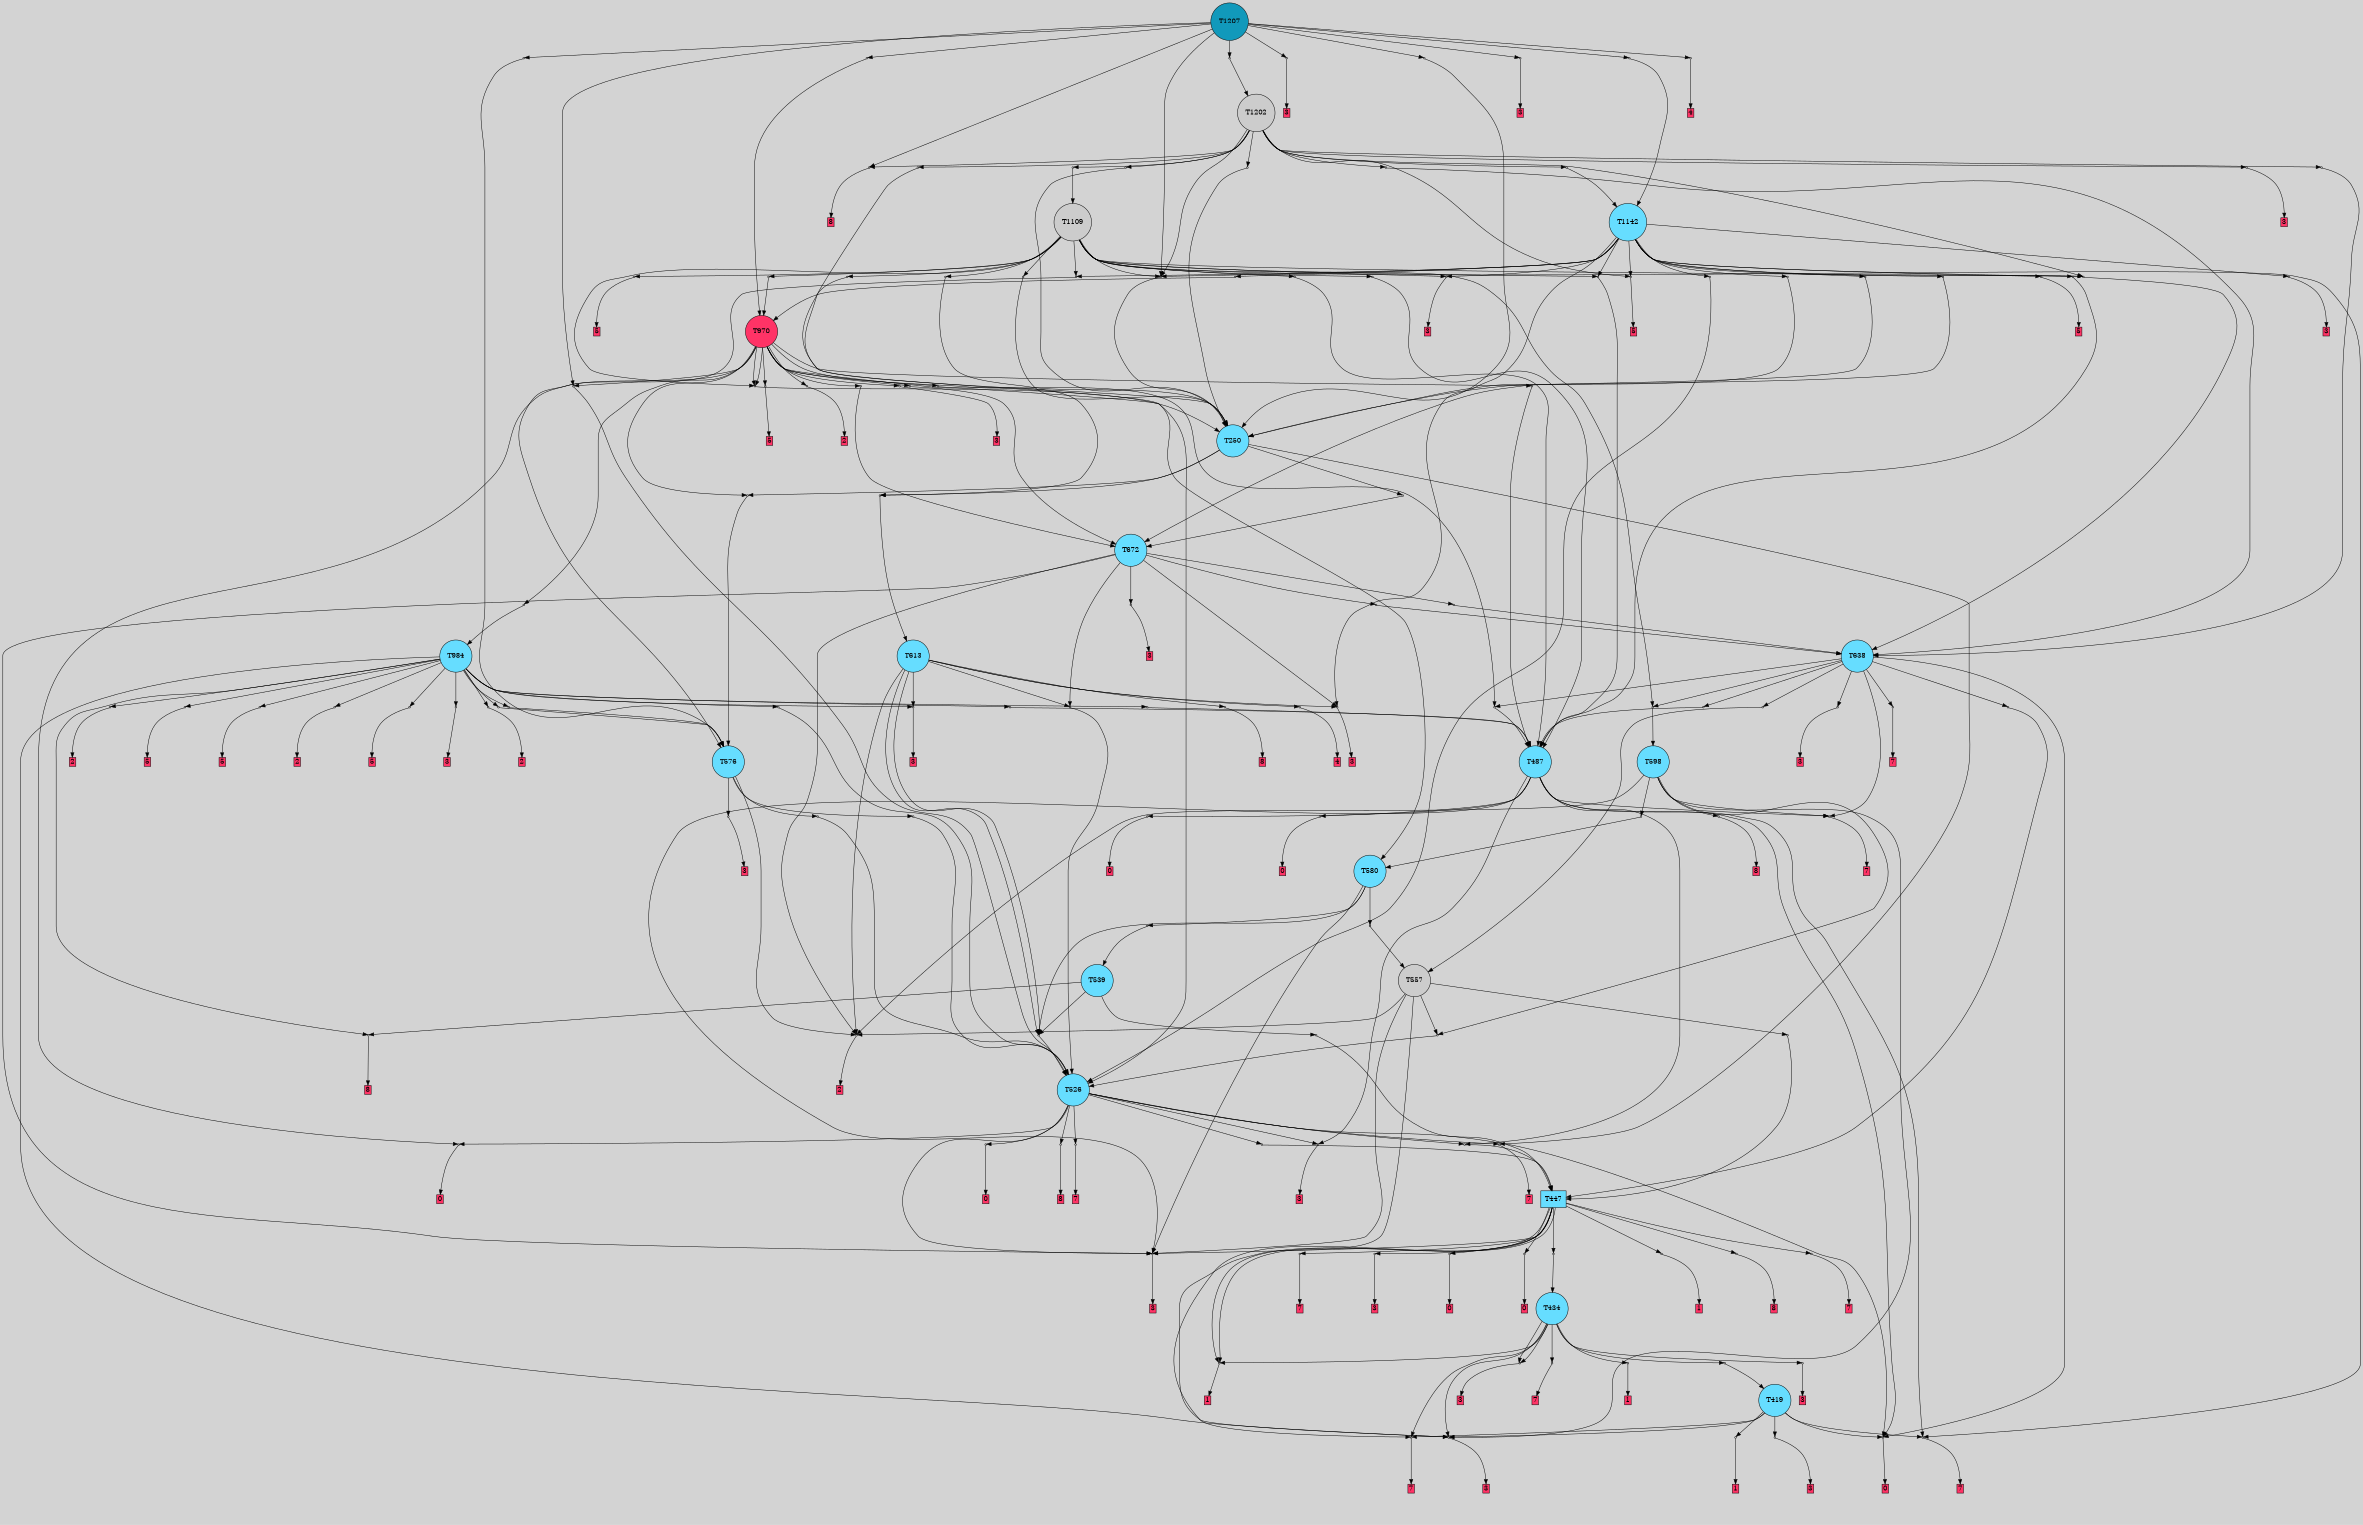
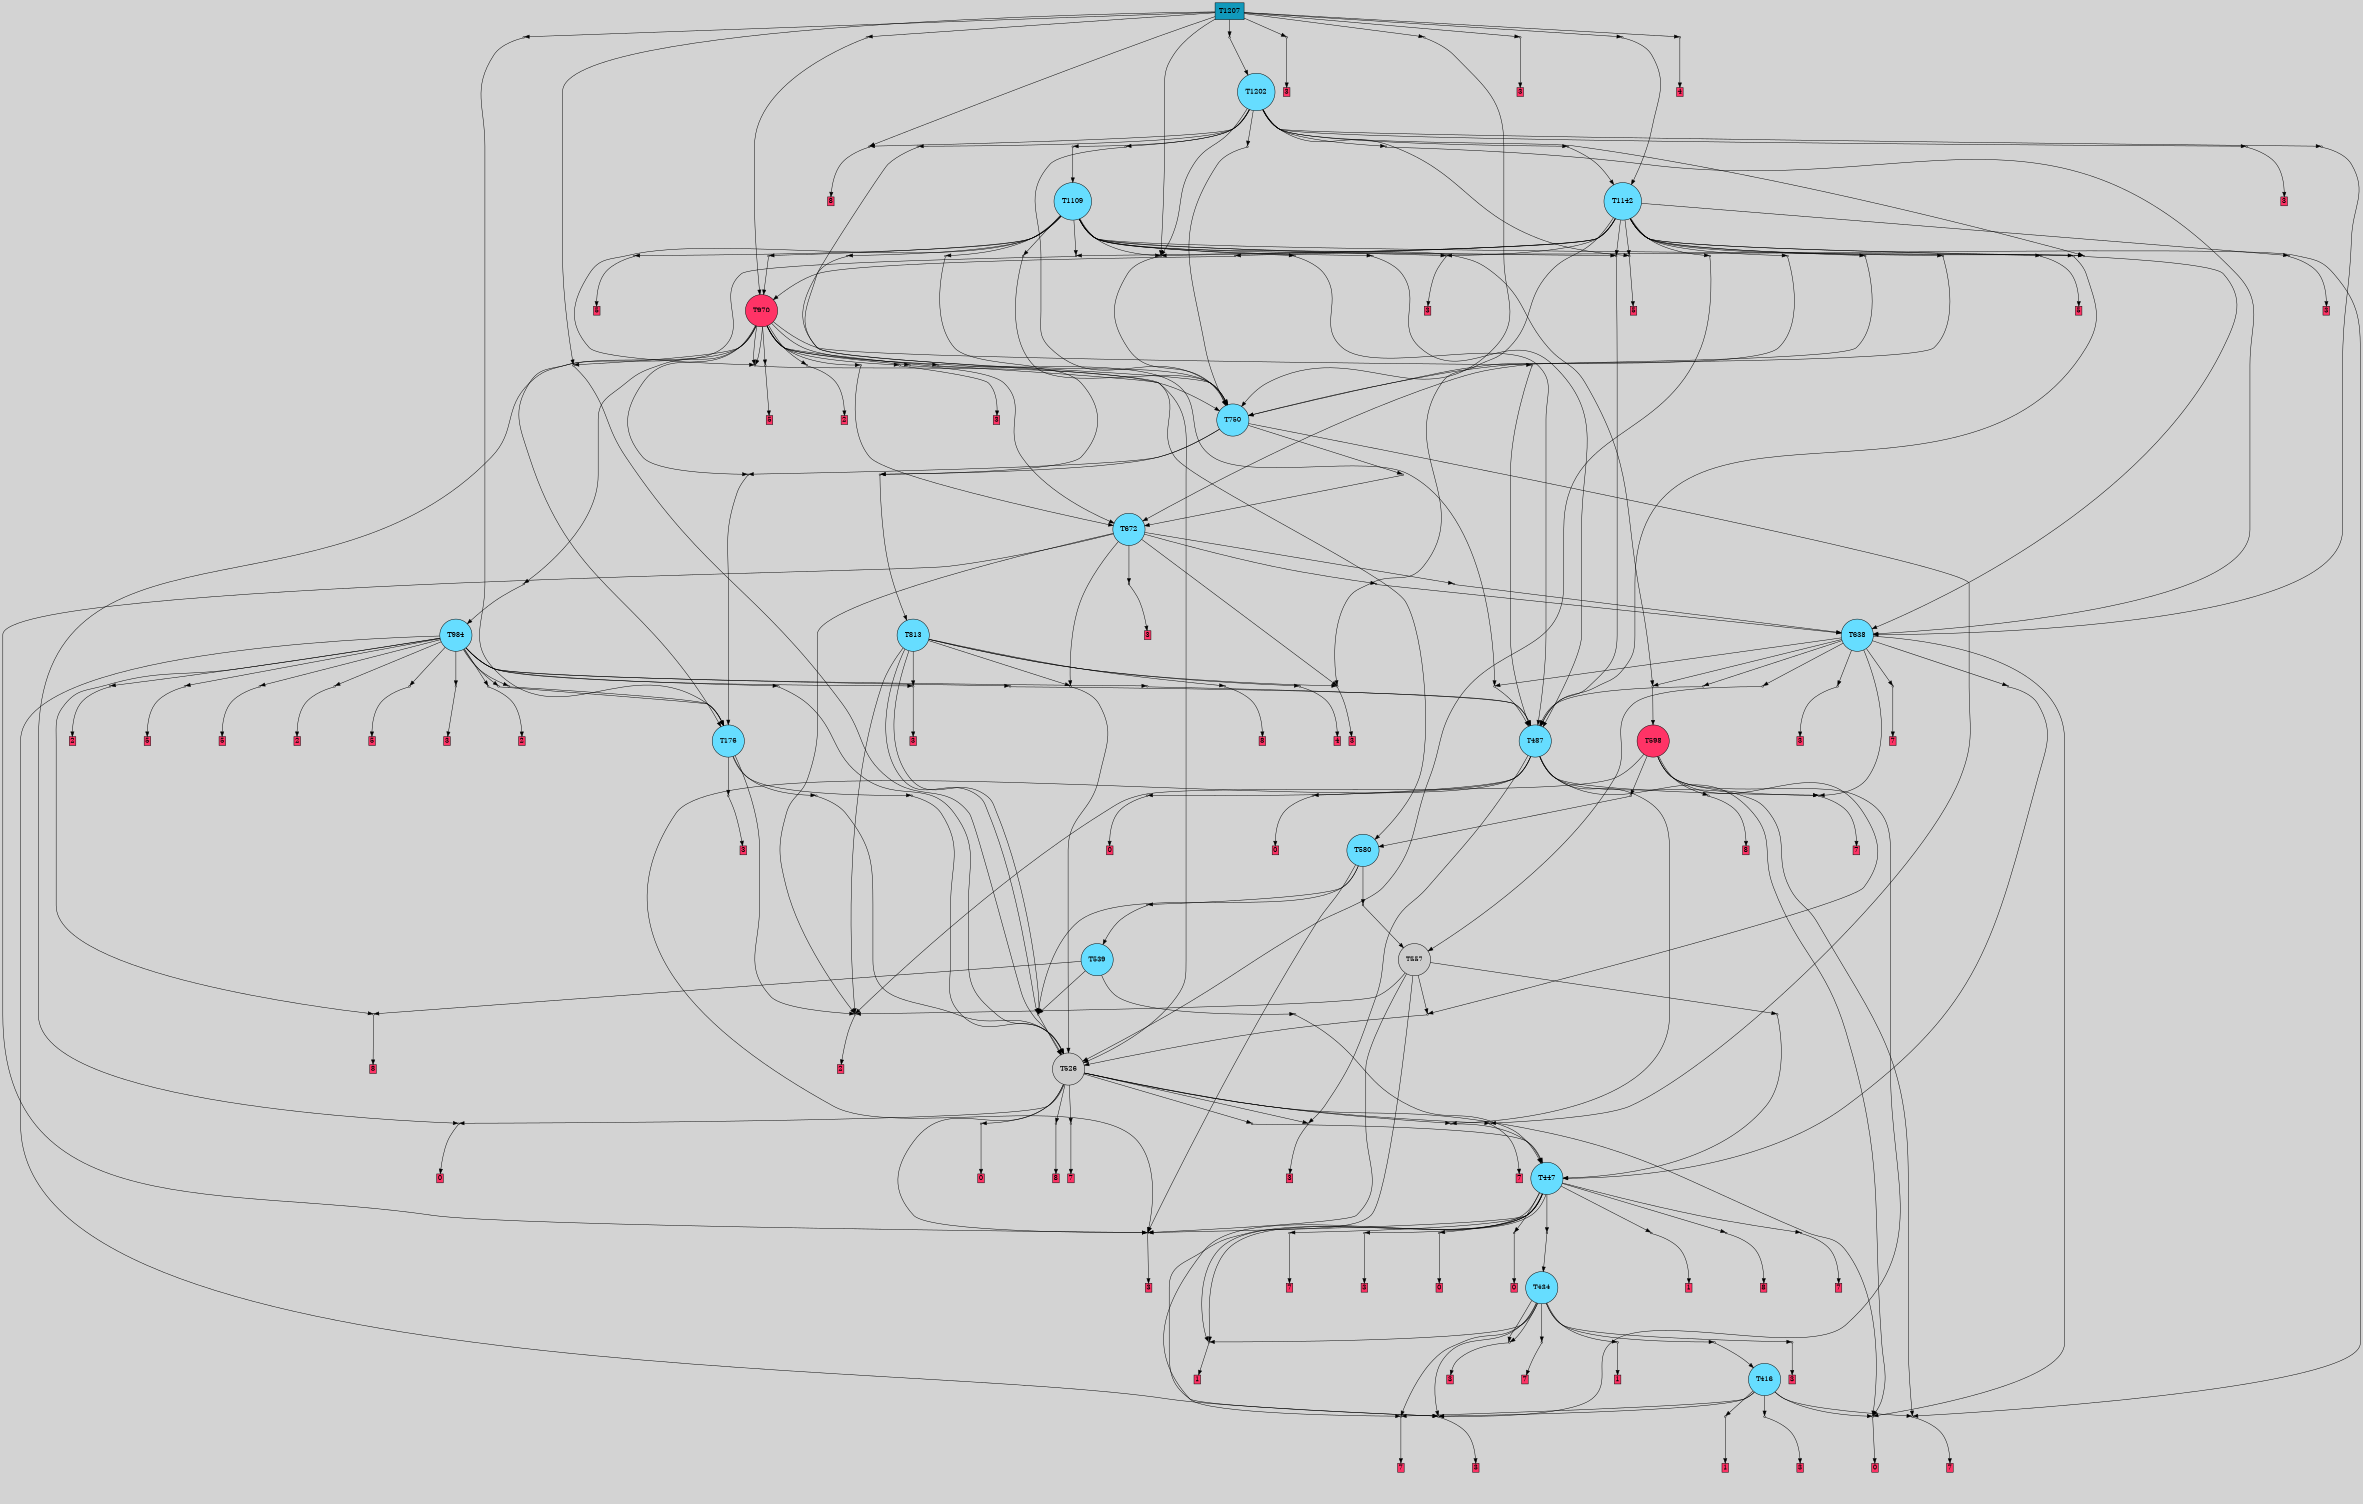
node "T1207": shape circle -> box
node "T1202": fillcolor #cccccc -> #66ddff
node "T1109": fillcolor #cccccc -> #66ddff
node "T250": label "T250" -> "T750"
node "T613": label "T613" -> "T813"
node "T576": label "T576" -> "T176"
node "T598": fillcolor #66ddff -> #ff3366
node "T526": fillcolor #66ddff -> #cccccc
node "T447": shape box -> circle
node "T419": label "T419" -> "T416"
